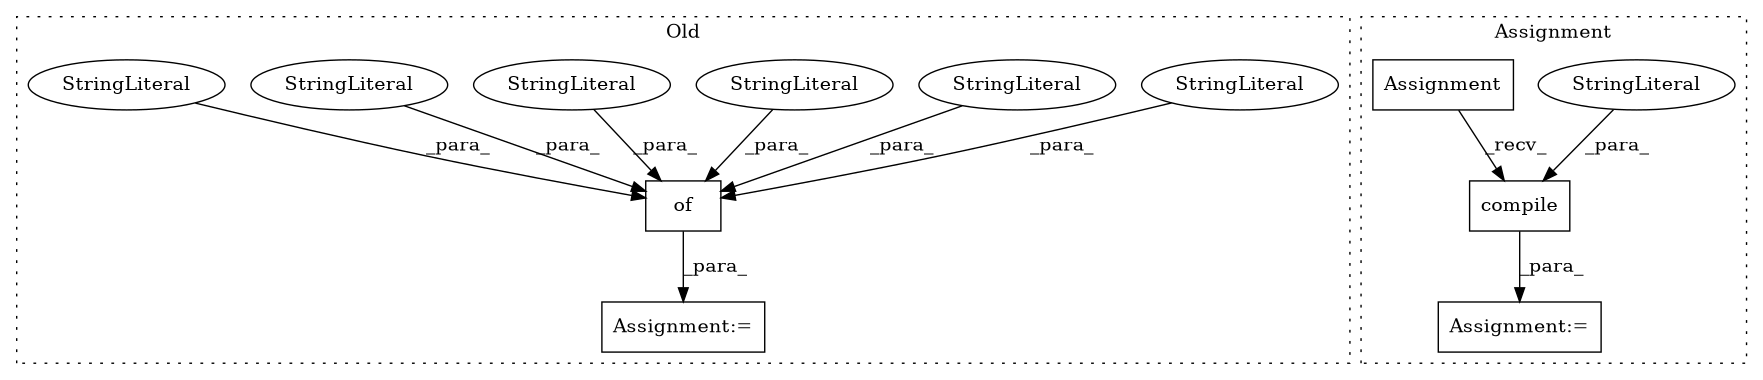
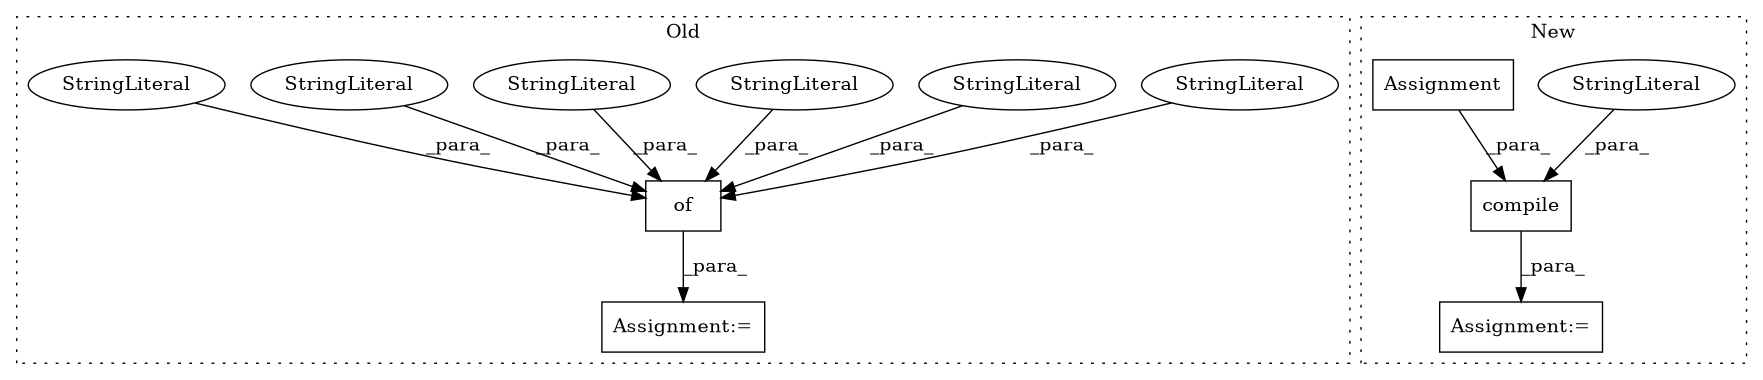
cluster "Assignment": label "Assignment" -> "New"
edge "Assignment" -> "compile": label "_recv_" -> "_para_"
